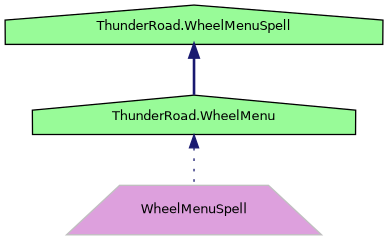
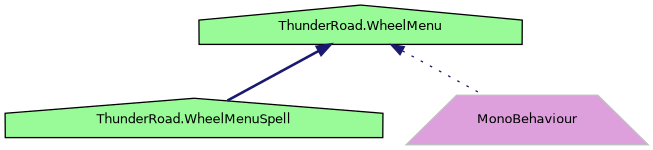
edge "ThunderRoad.WheelMenu" -> "ThunderRoad.WheelMenuSpell": reversed
node "WheelMenuSpell": label "WheelMenuSpell" -> "MonoBehaviour"
